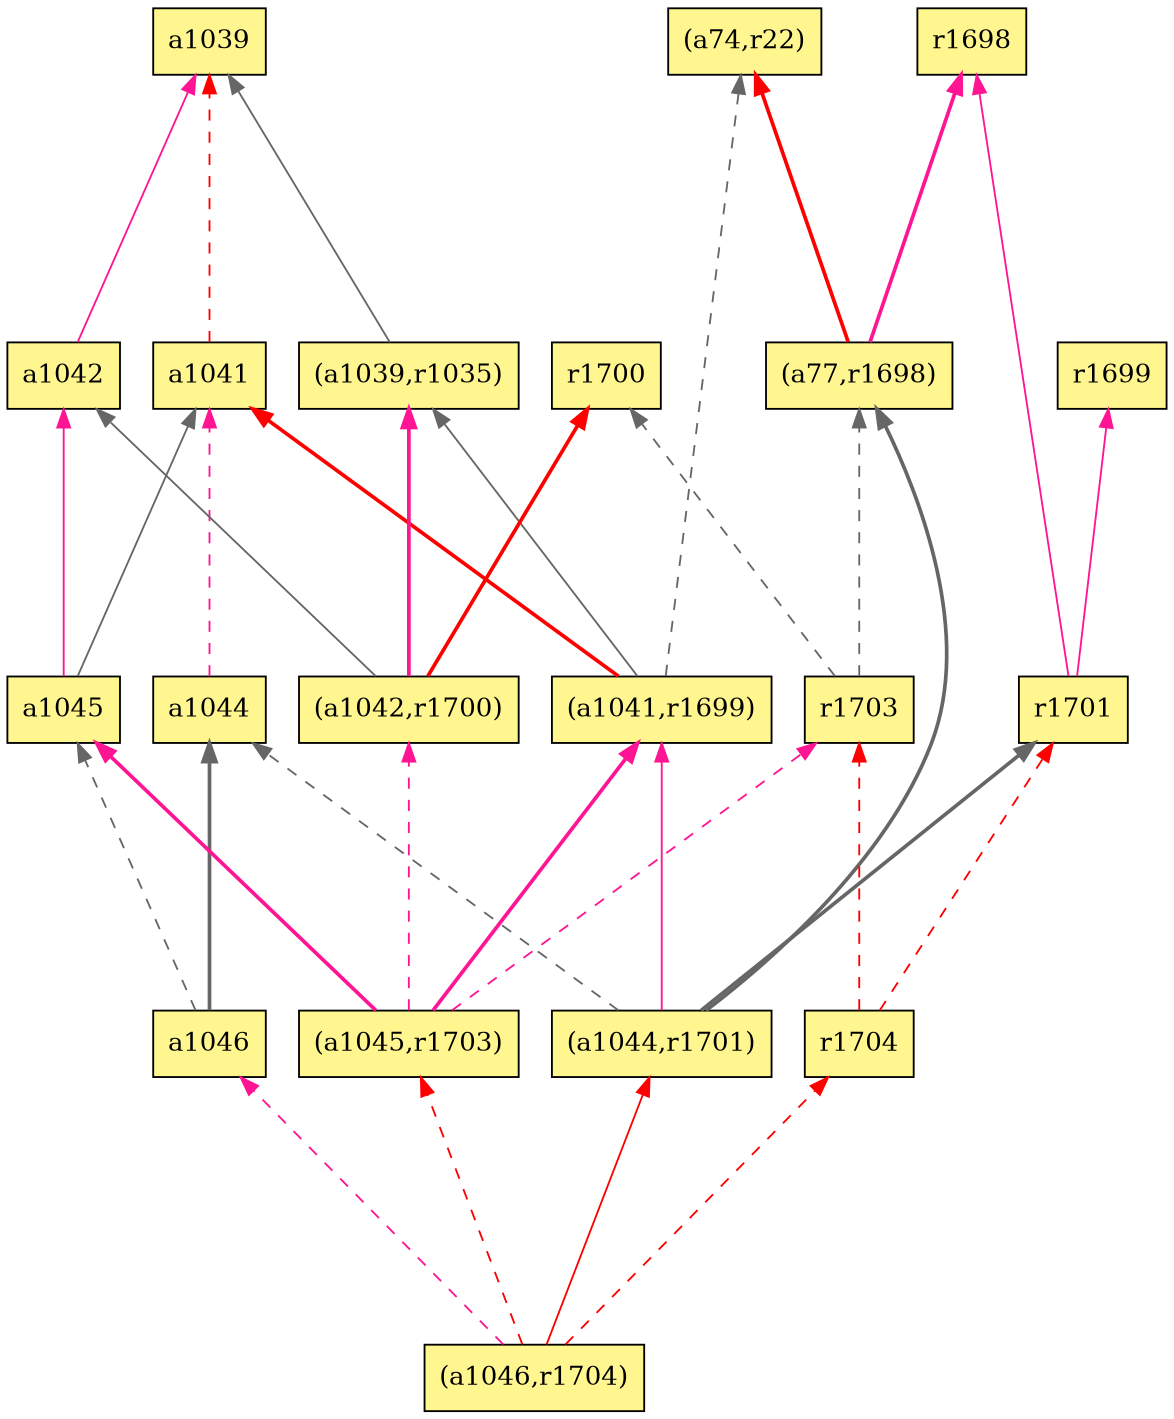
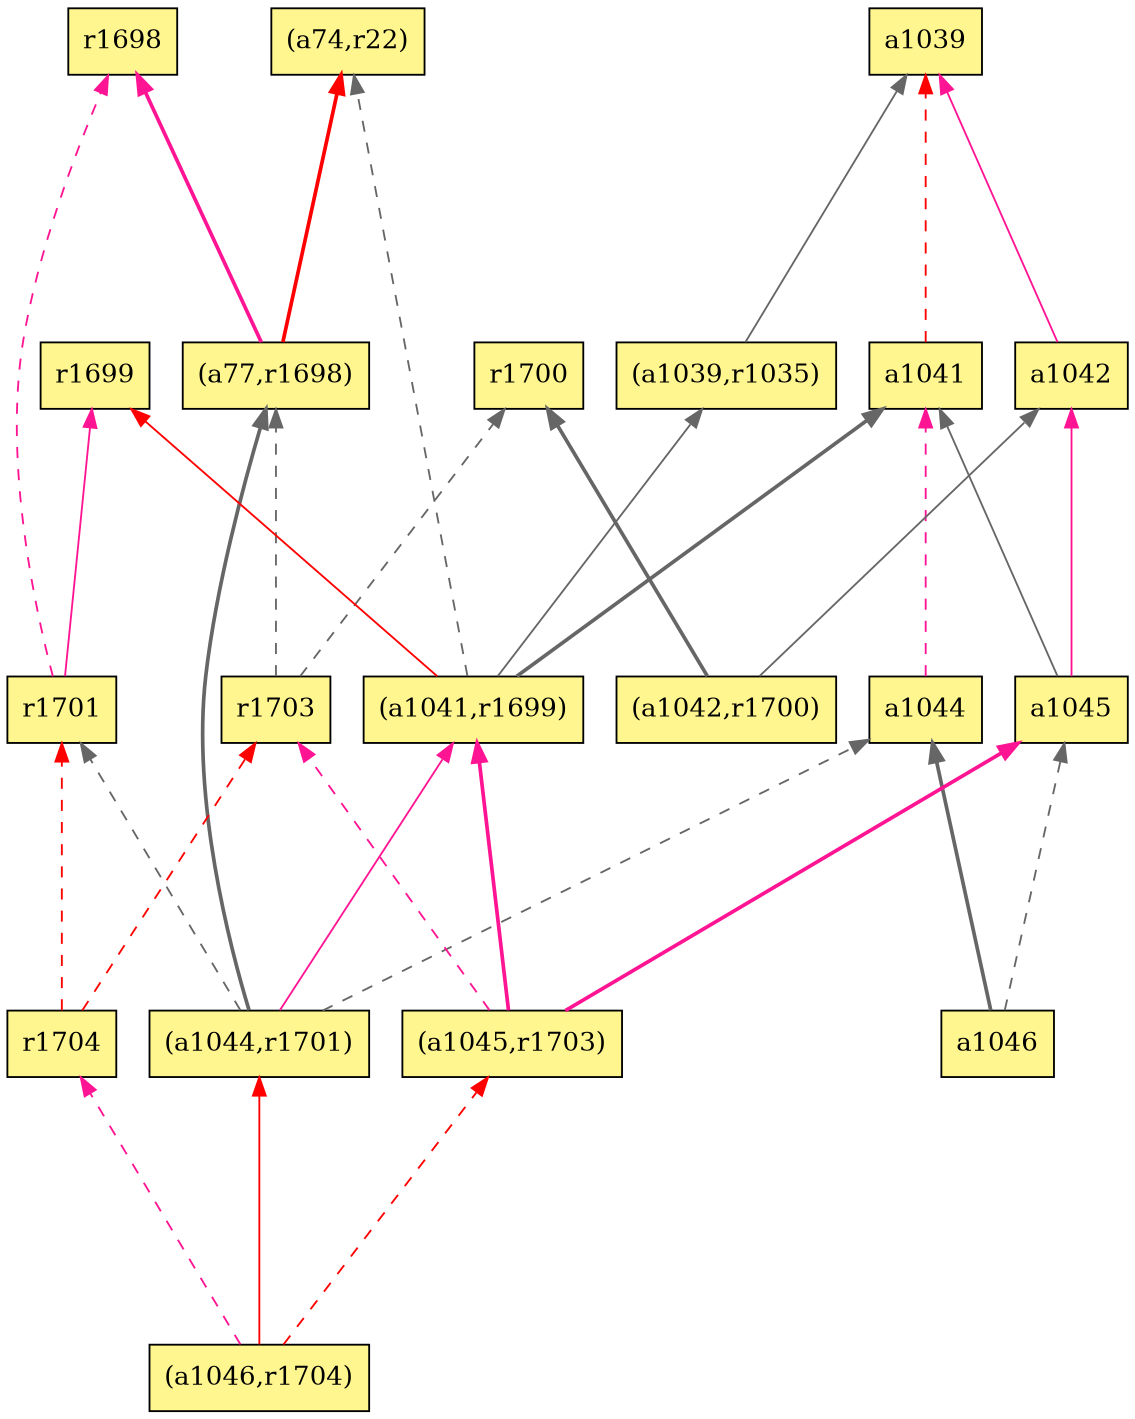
edge "r1701" -> "r1698": style solid -> dashed
edge "(a1041,r1699)" -> "a1041": color red -> gray40
edge "(a1041,r1699)" -> "r1699": added
edge "(a1042,r1700)" -> "r1700": color red -> gray40
edge "(a1042,r1700)" -> "(a1039,r1035)": removed
edge "(a1044,r1701)" -> "r1701": style bold -> dashed
edge "(a1045,r1703)" -> "(a1042,r1700)": removed
edge "(a1046,r1704)" -> "a1046": removed
edge "(a1046,r1704)" -> "r1704": color red -> deeppink
